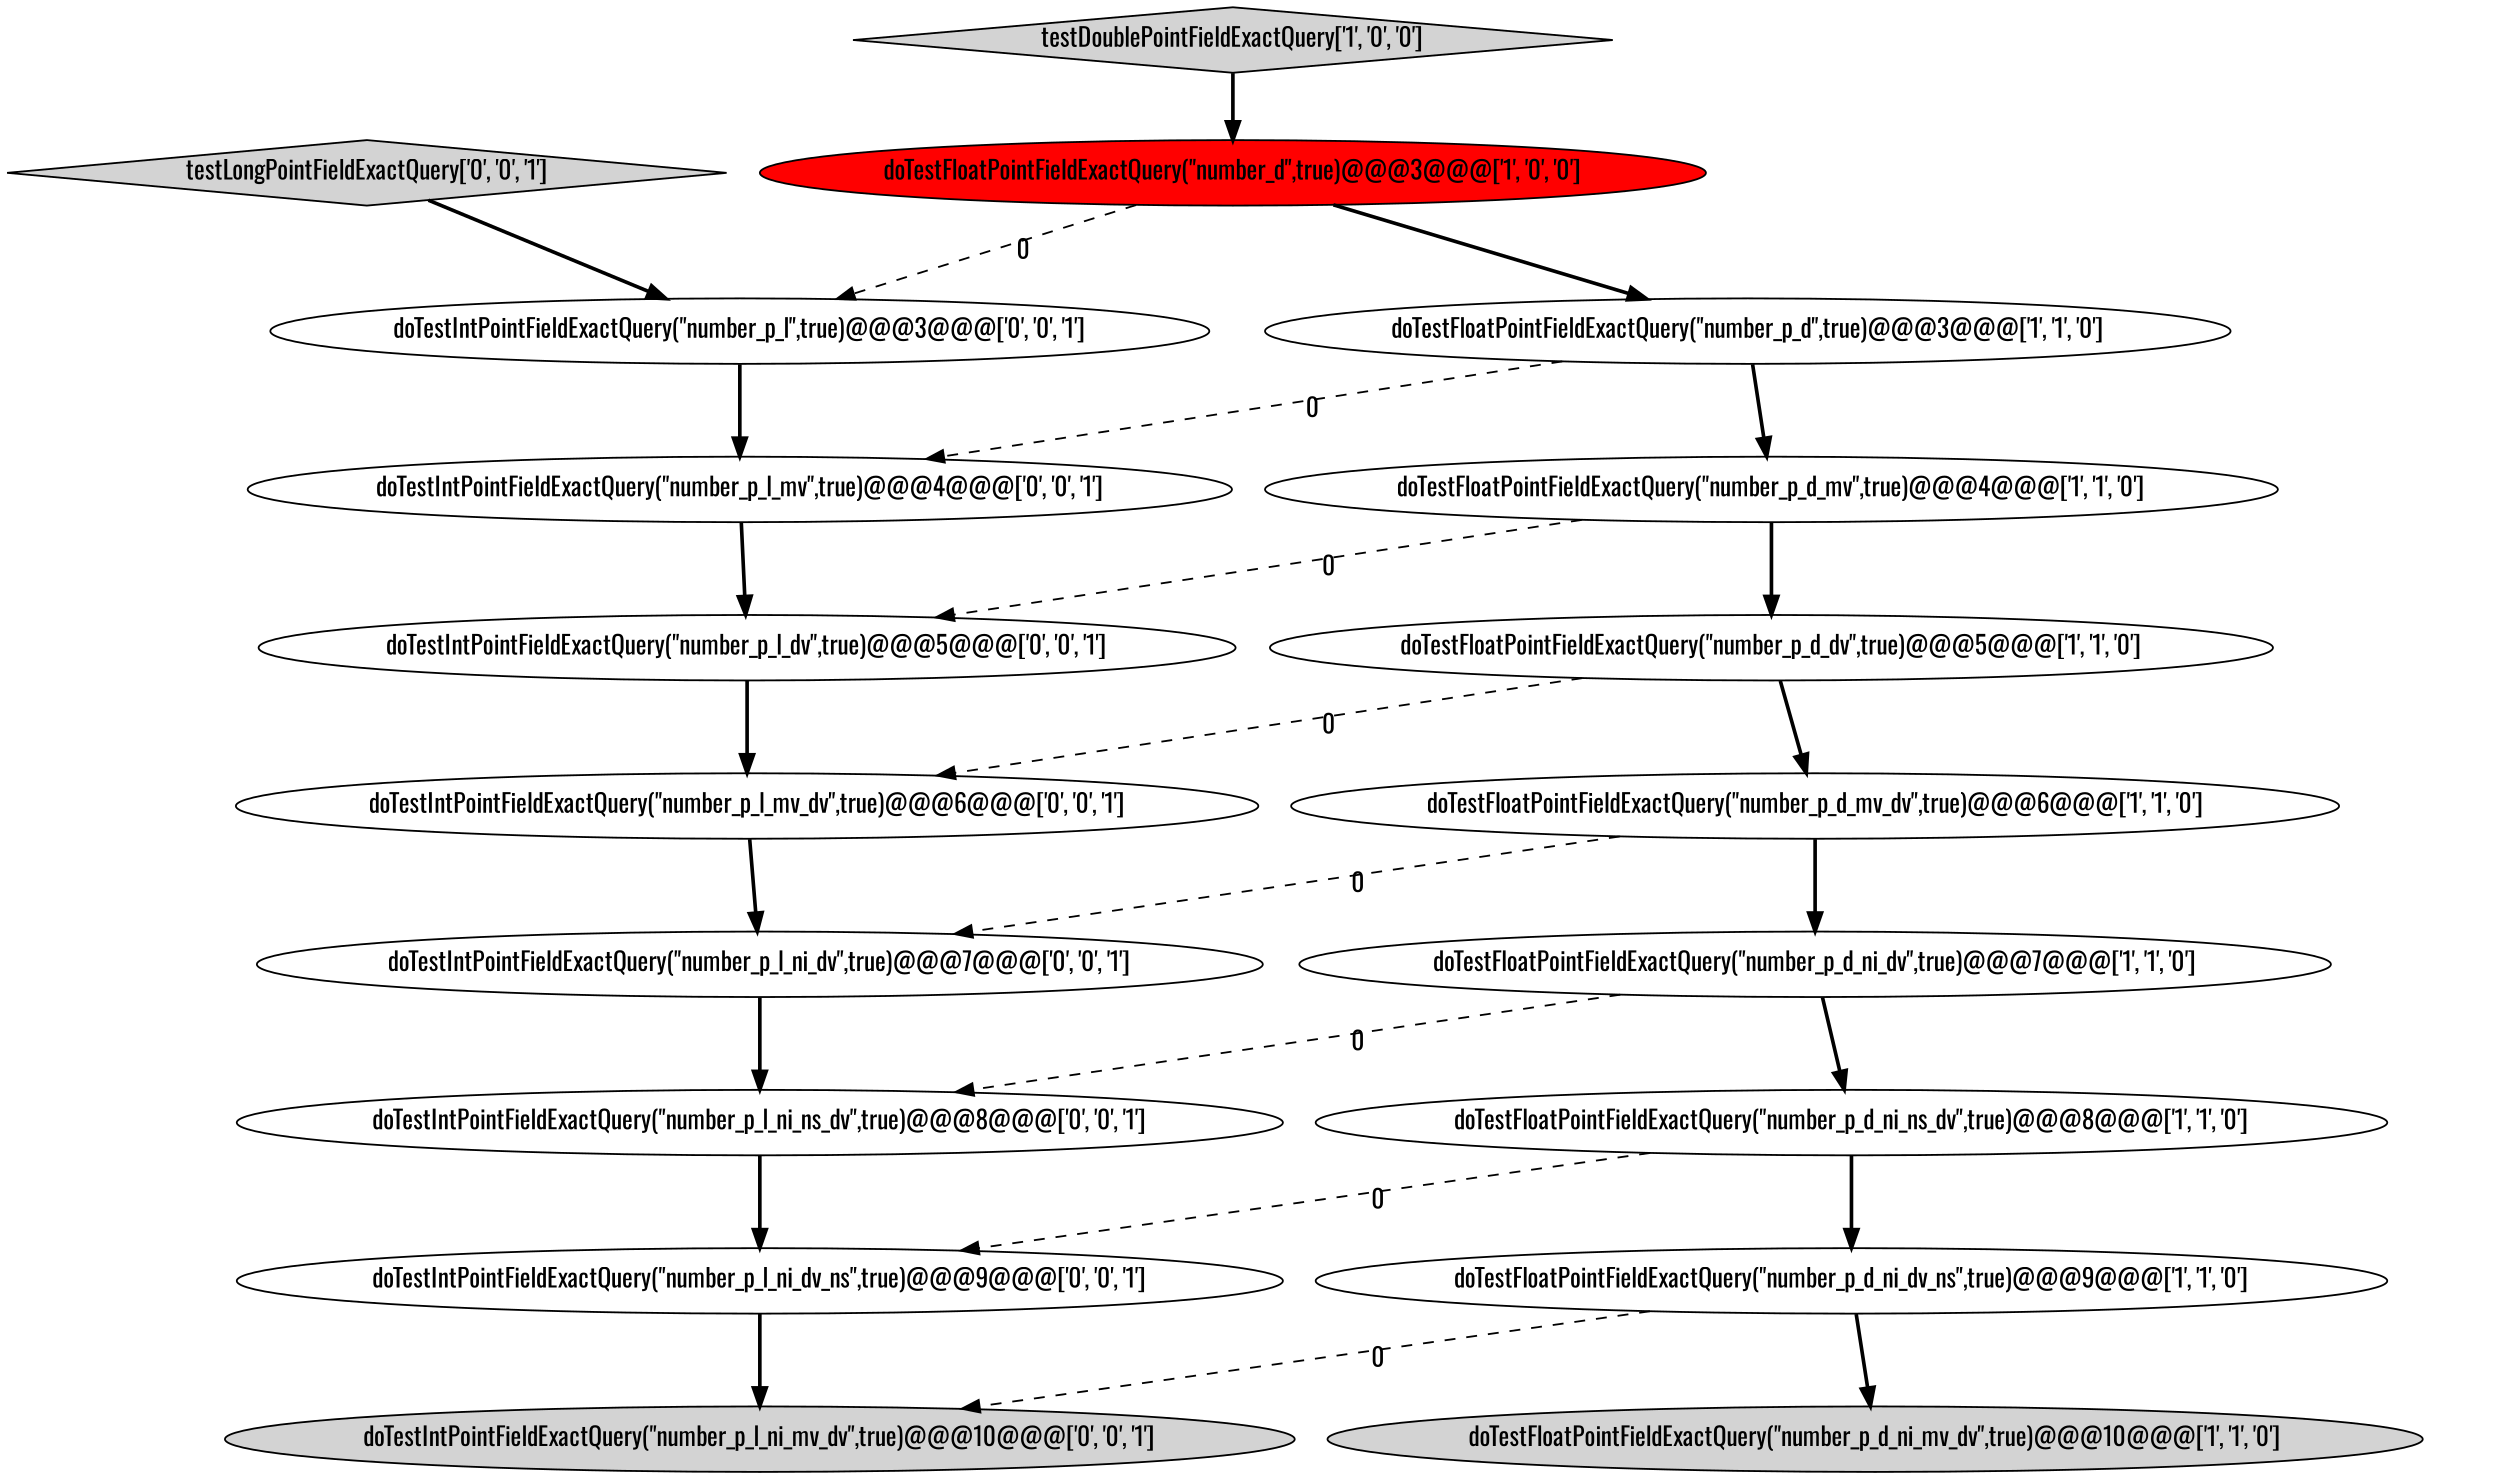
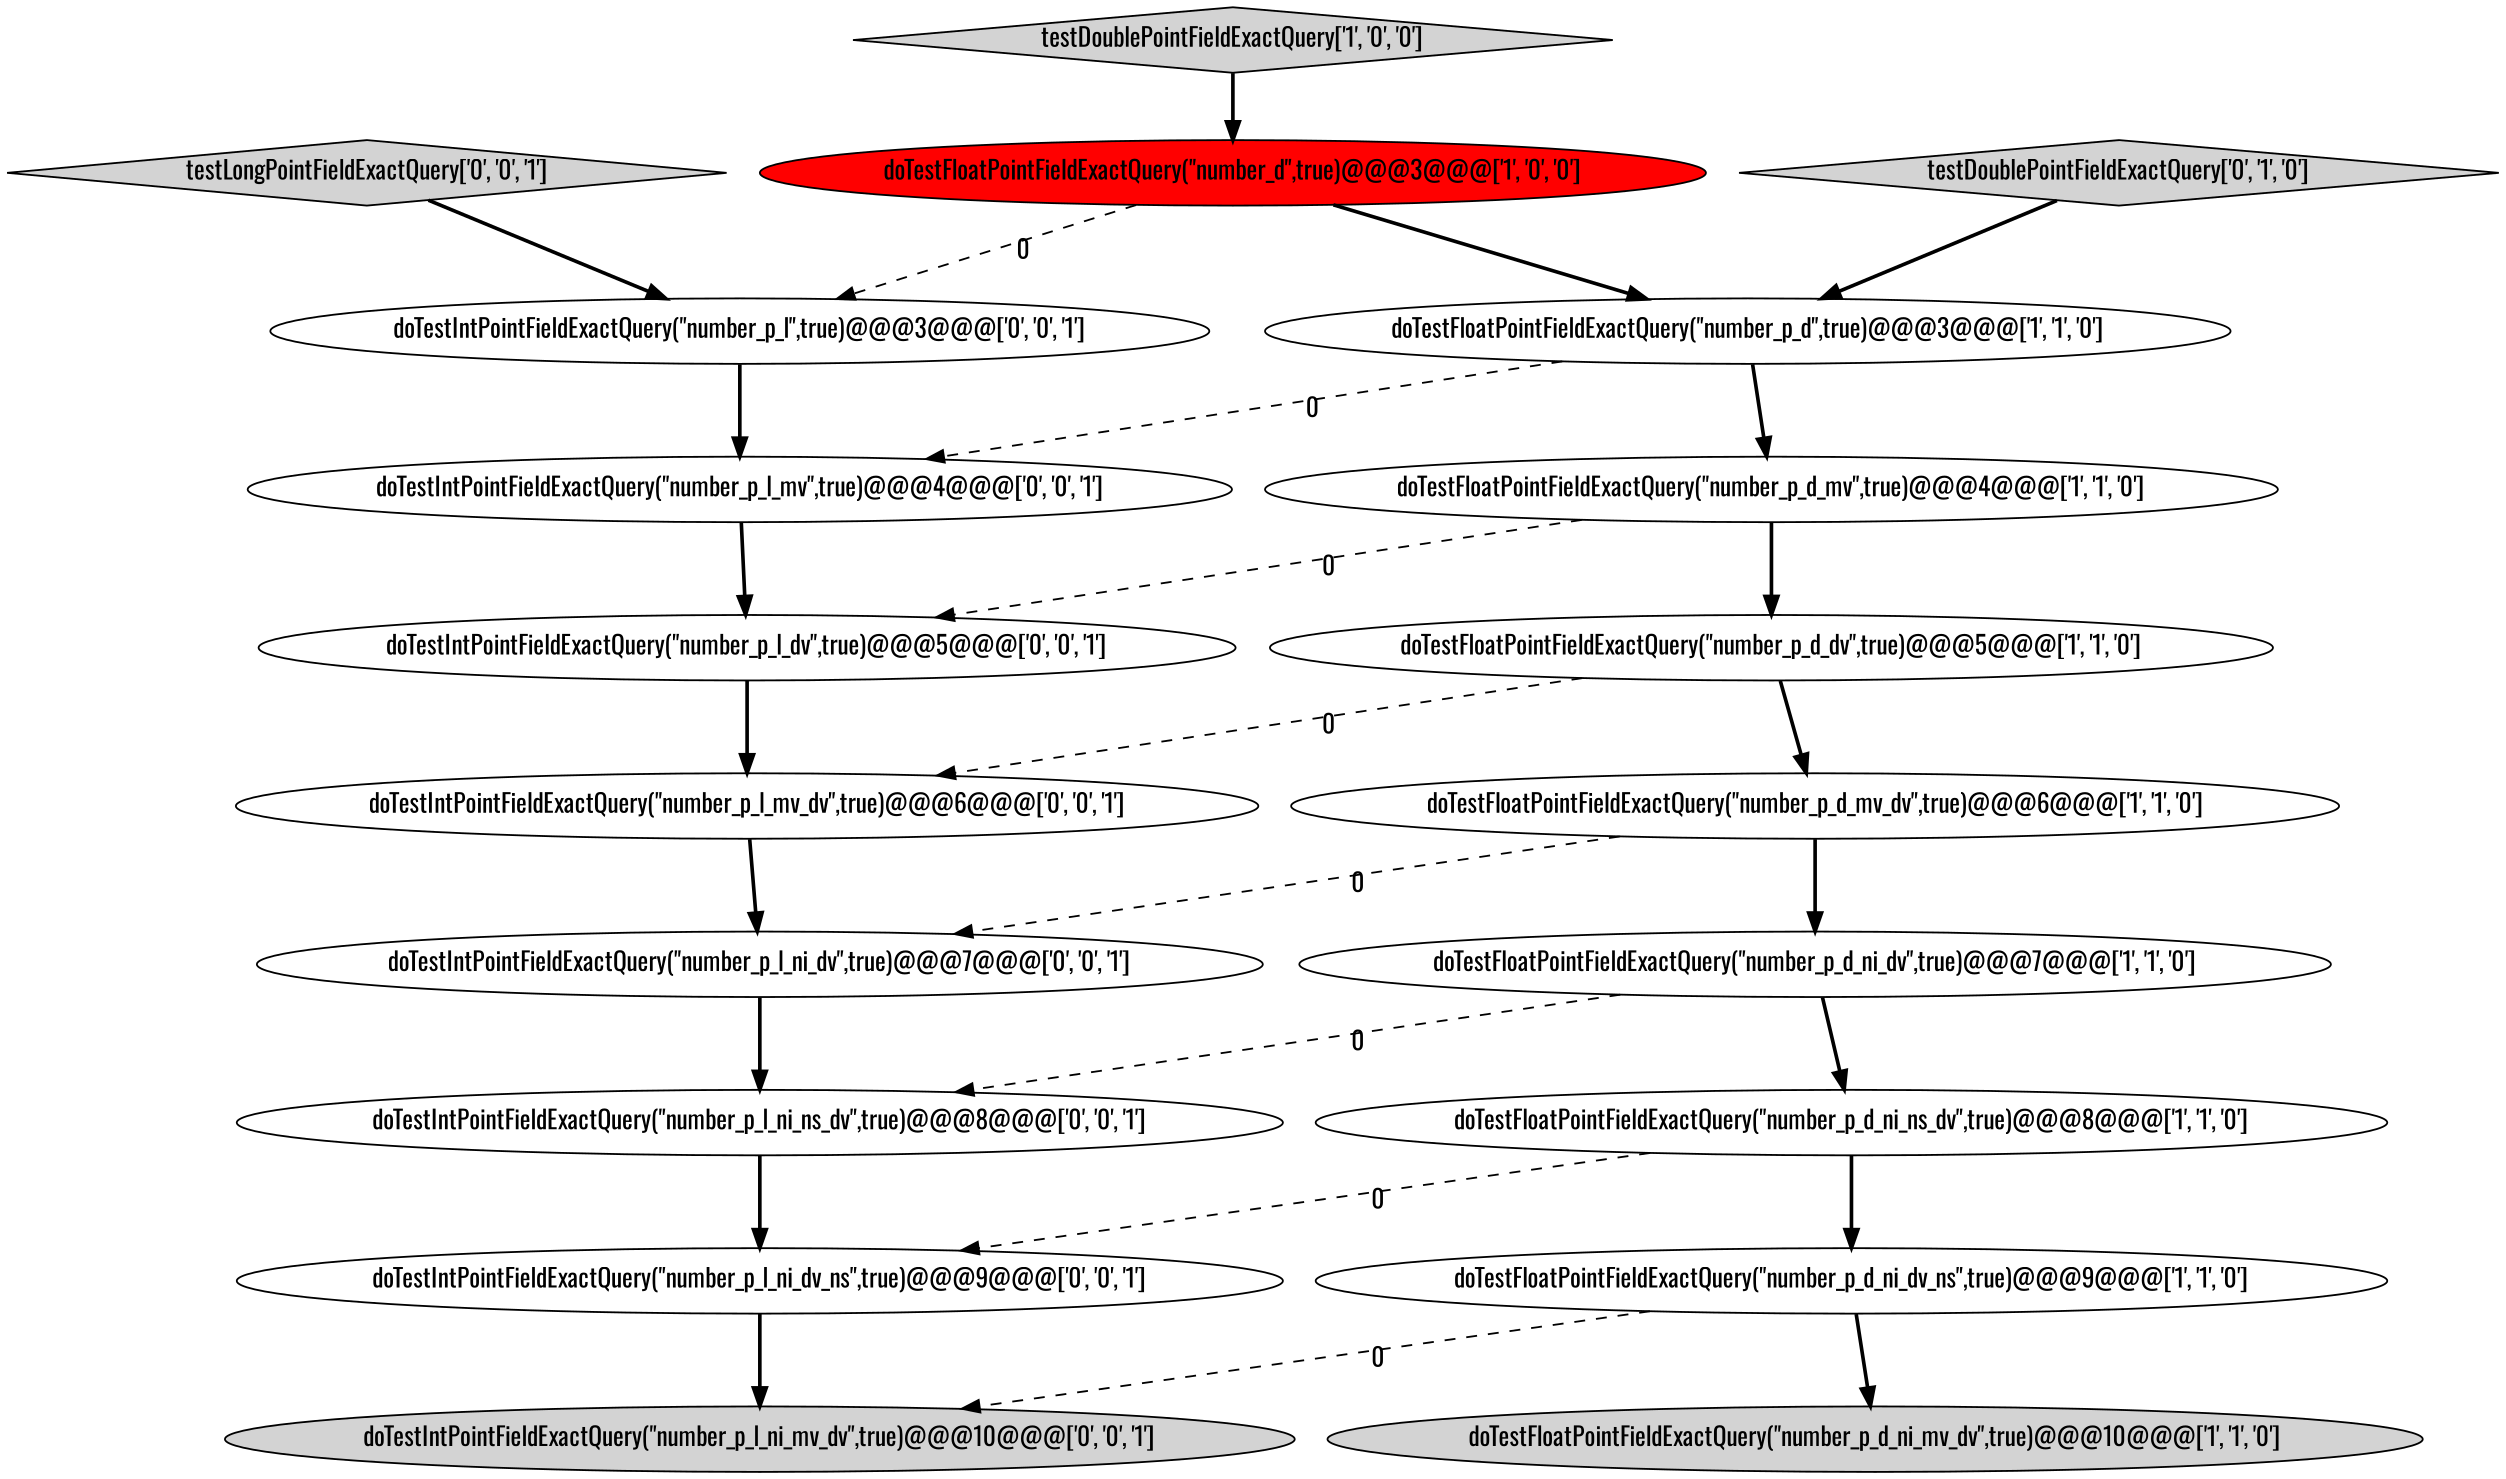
node "testDoublePointFieldExactQuery['0', '1', '0']": added
